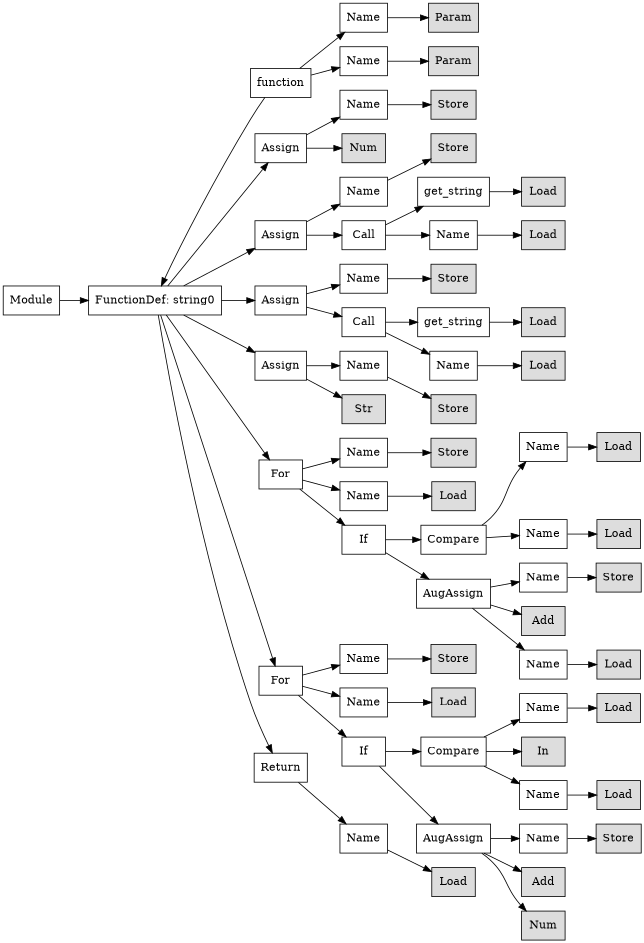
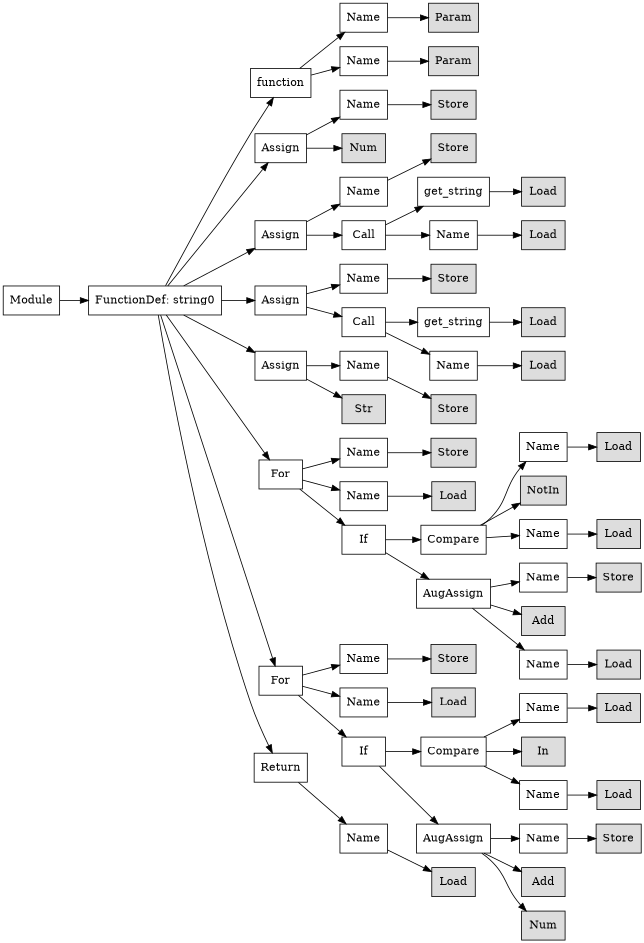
edge "function" -> "FunctionDef: string0": reversed
node "NotIn": added
